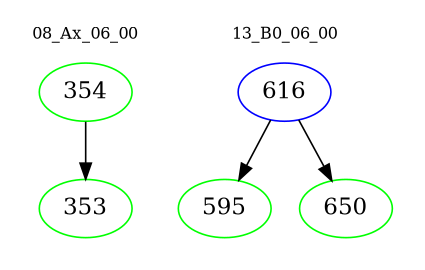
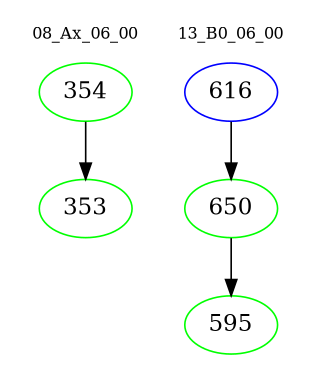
edge "616" -> "595": now "650" -> "595"
